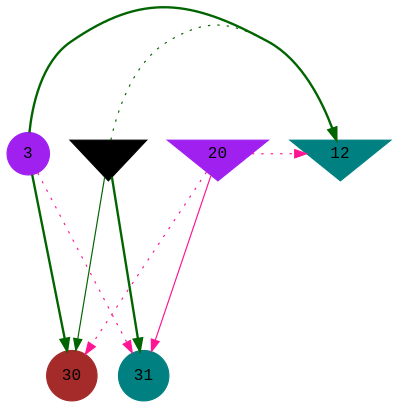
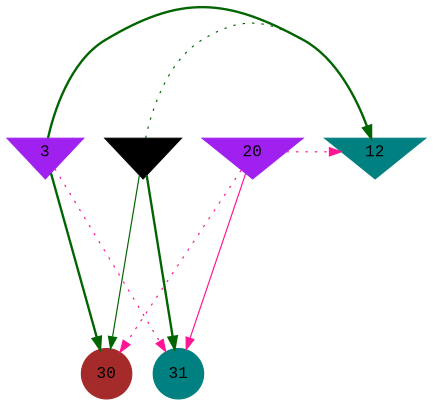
node "3": shape circle -> invtriangle
